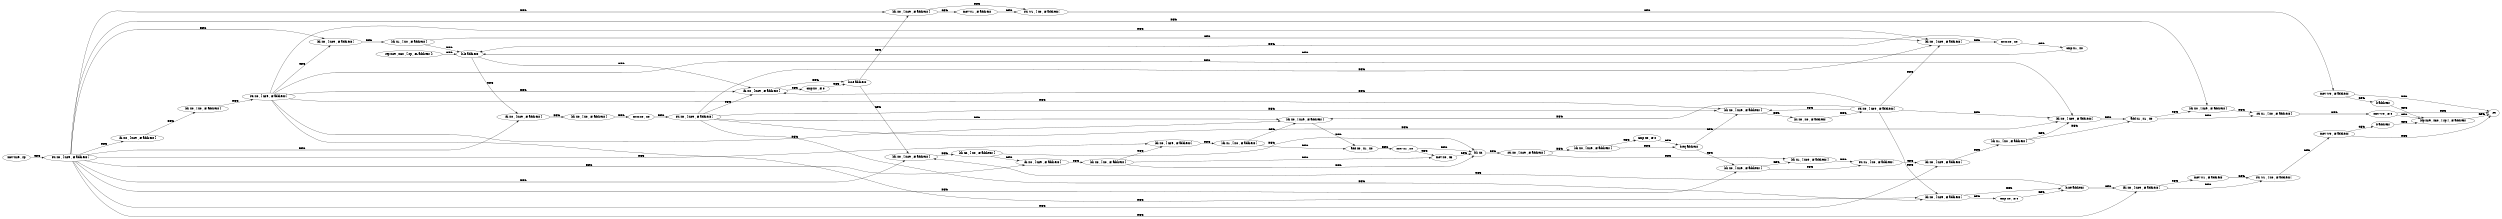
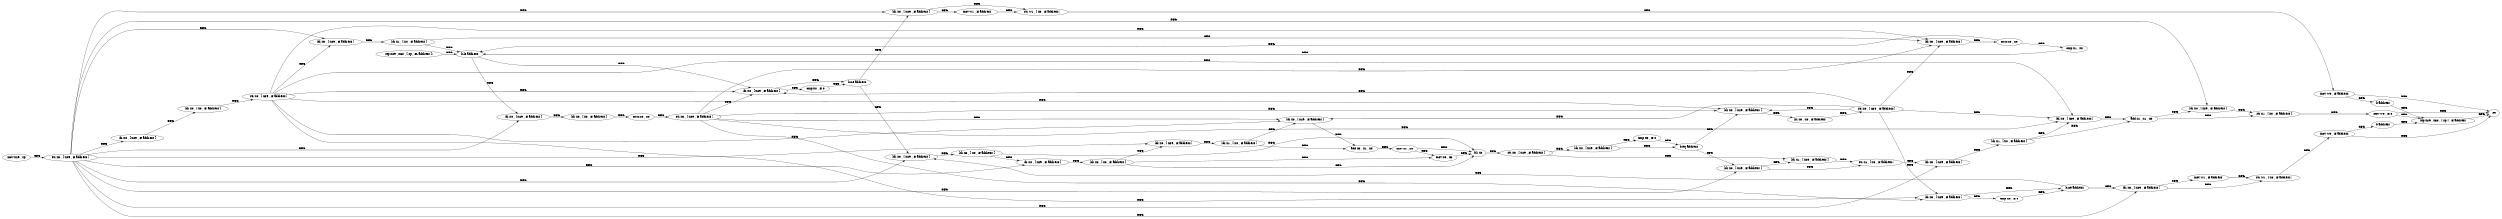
edge "ldr x3 , [ x0 , # address ]" -> "blr x2": label "DFG" -> "CFG"
